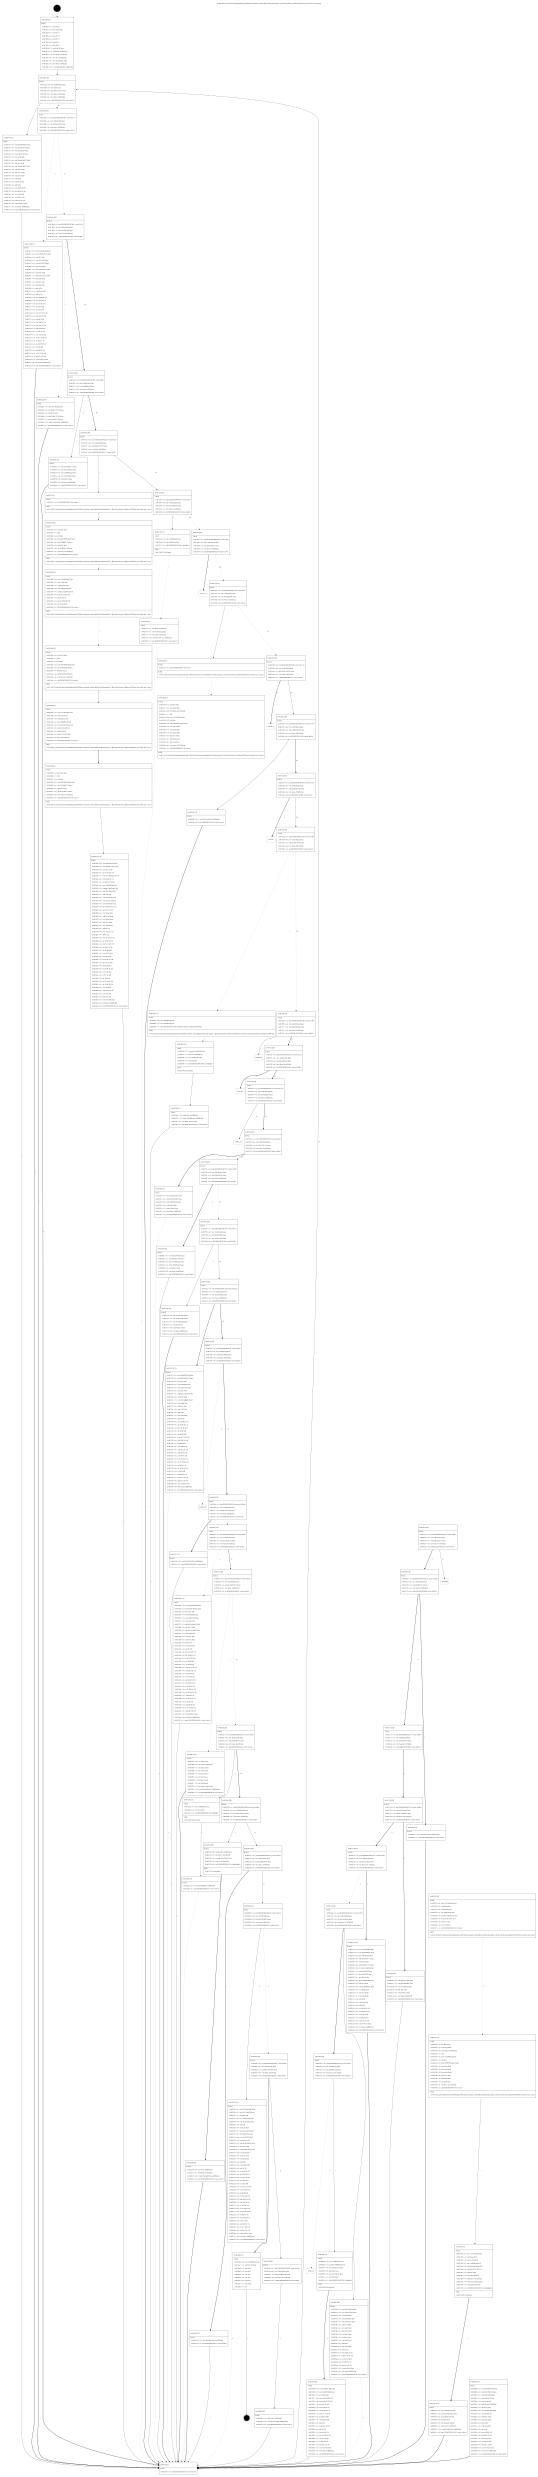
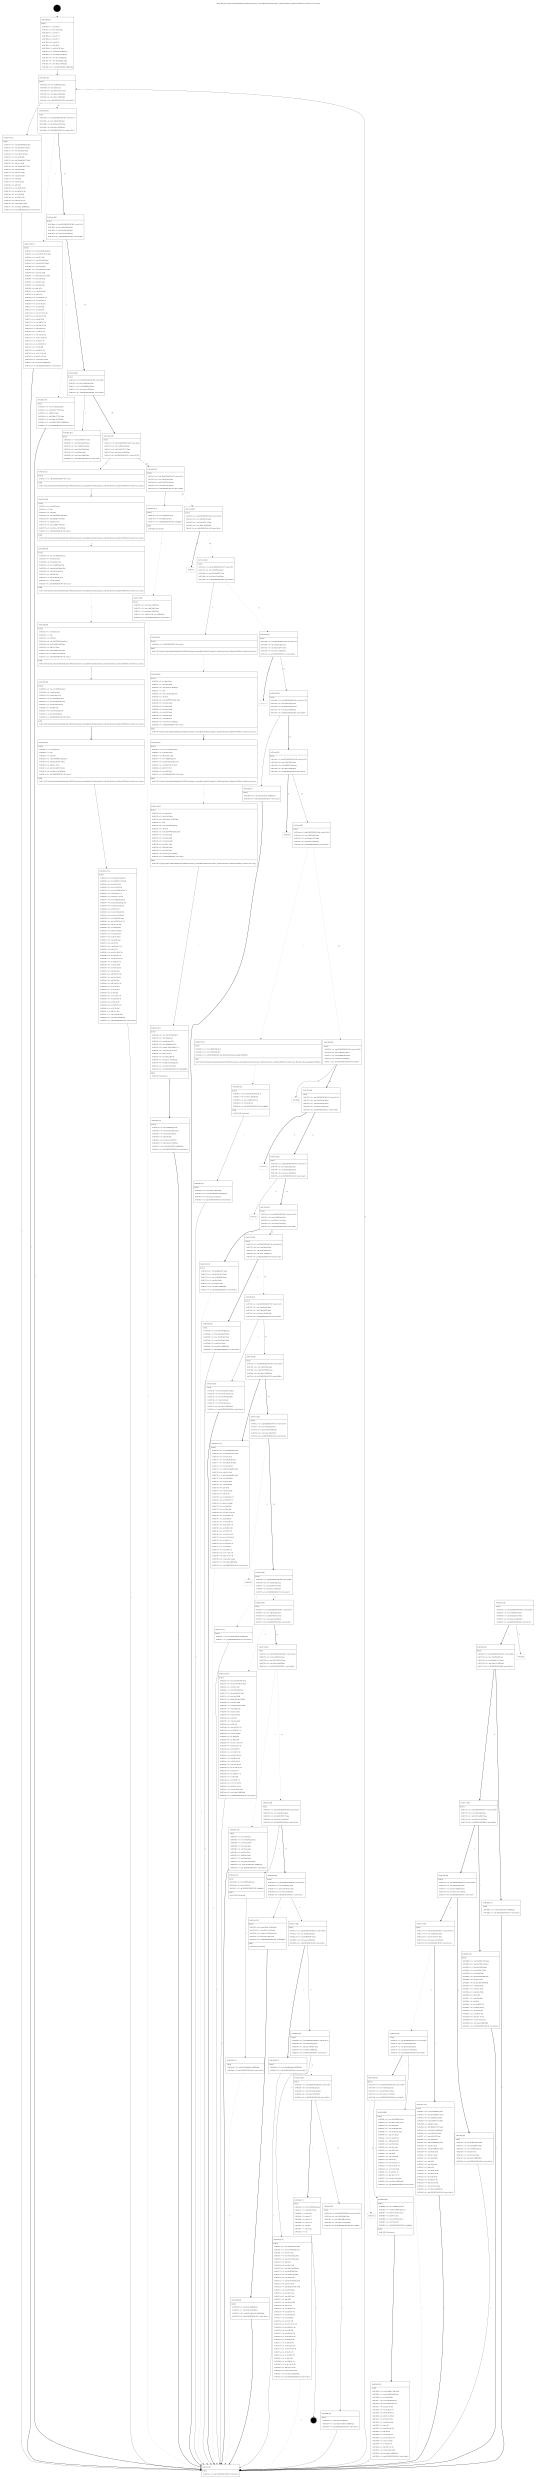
edge "0x401dd2 [28]" -> "0x401dee [28]": style dotted -> bold
edge "0x4023bf [52]" -> "0x4023f3 [35]": added, label "1"
edge "0x40286a [33]" -> "0x402c45 [5]": removed, label "2"
edge "0x401fe6 [28]" -> "0x4027f2 [15]": style bold -> dotted
edge "0x40211a [28]" -> "0x40288b [91]": added, label "1"
